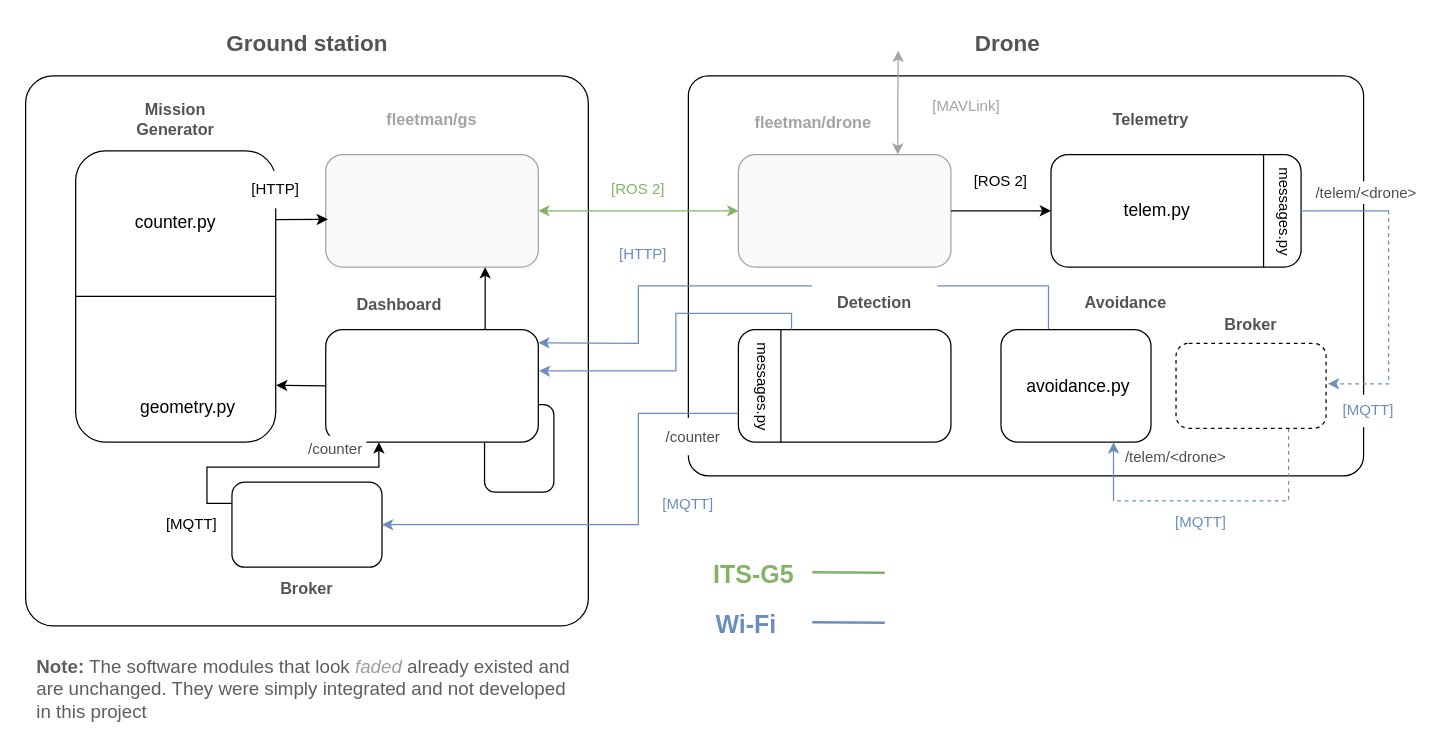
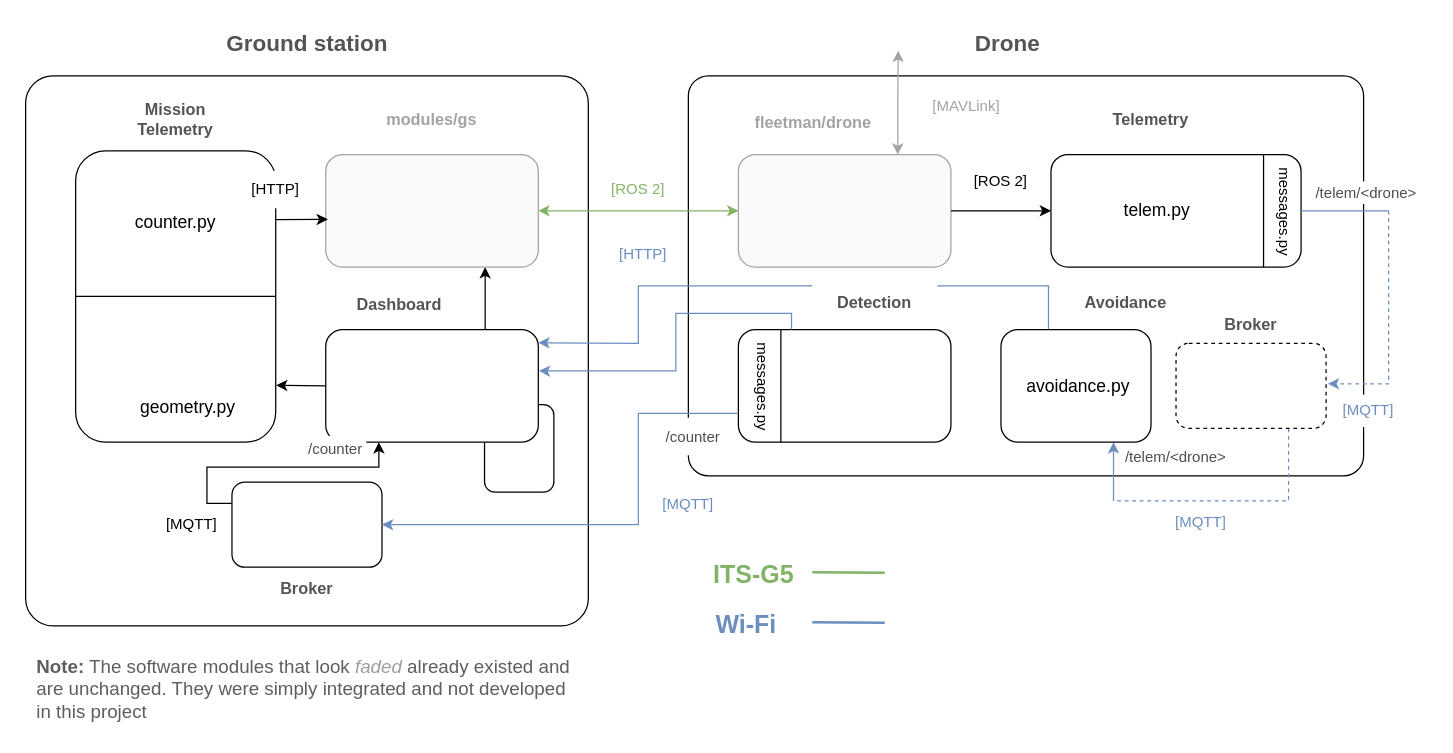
node "Mission Generator": label "Mission Generator" -> "Mission Telemetry"
node "fleetman/gs": label "fleetman/gs" -> "modules/gs"
